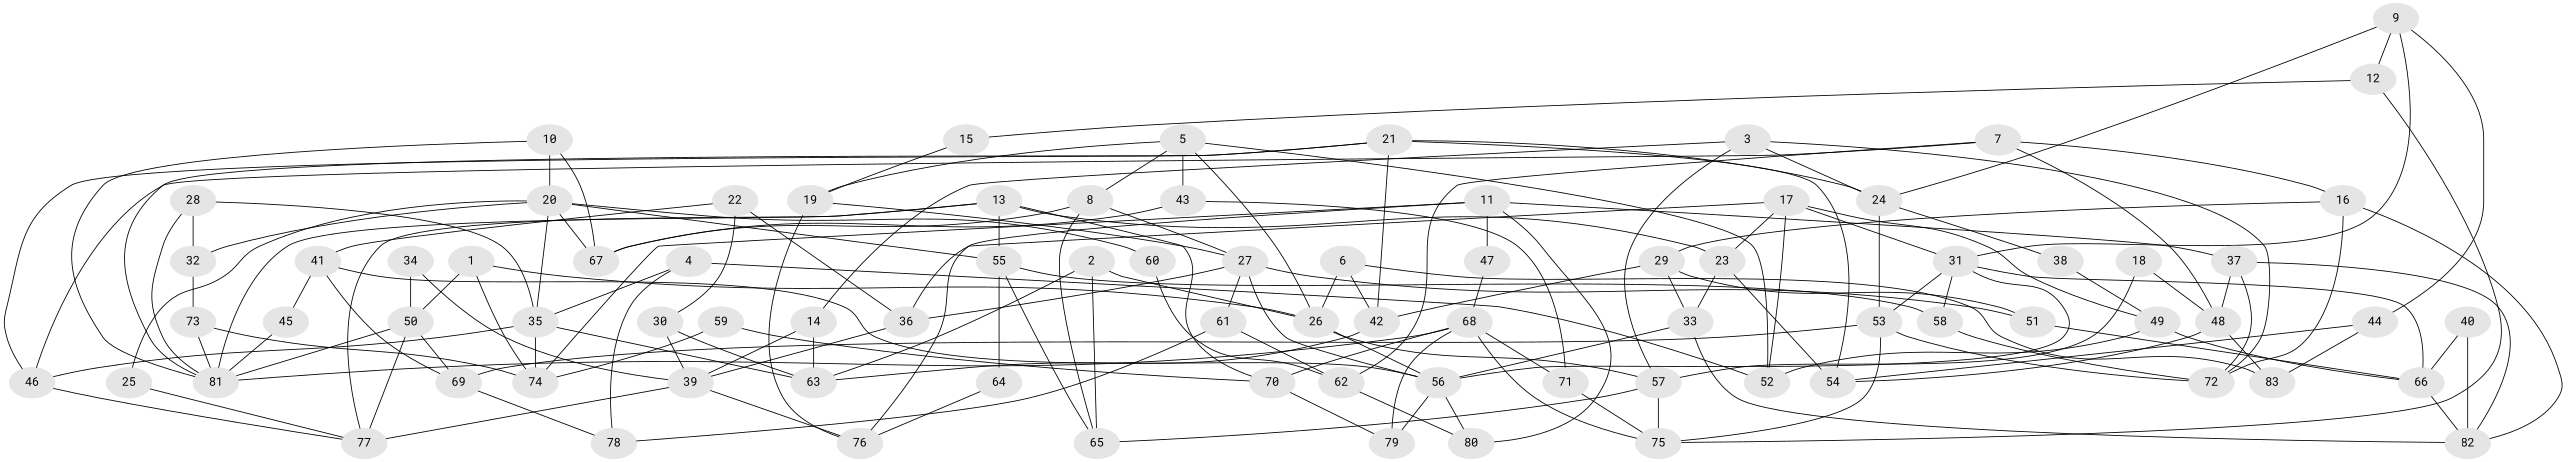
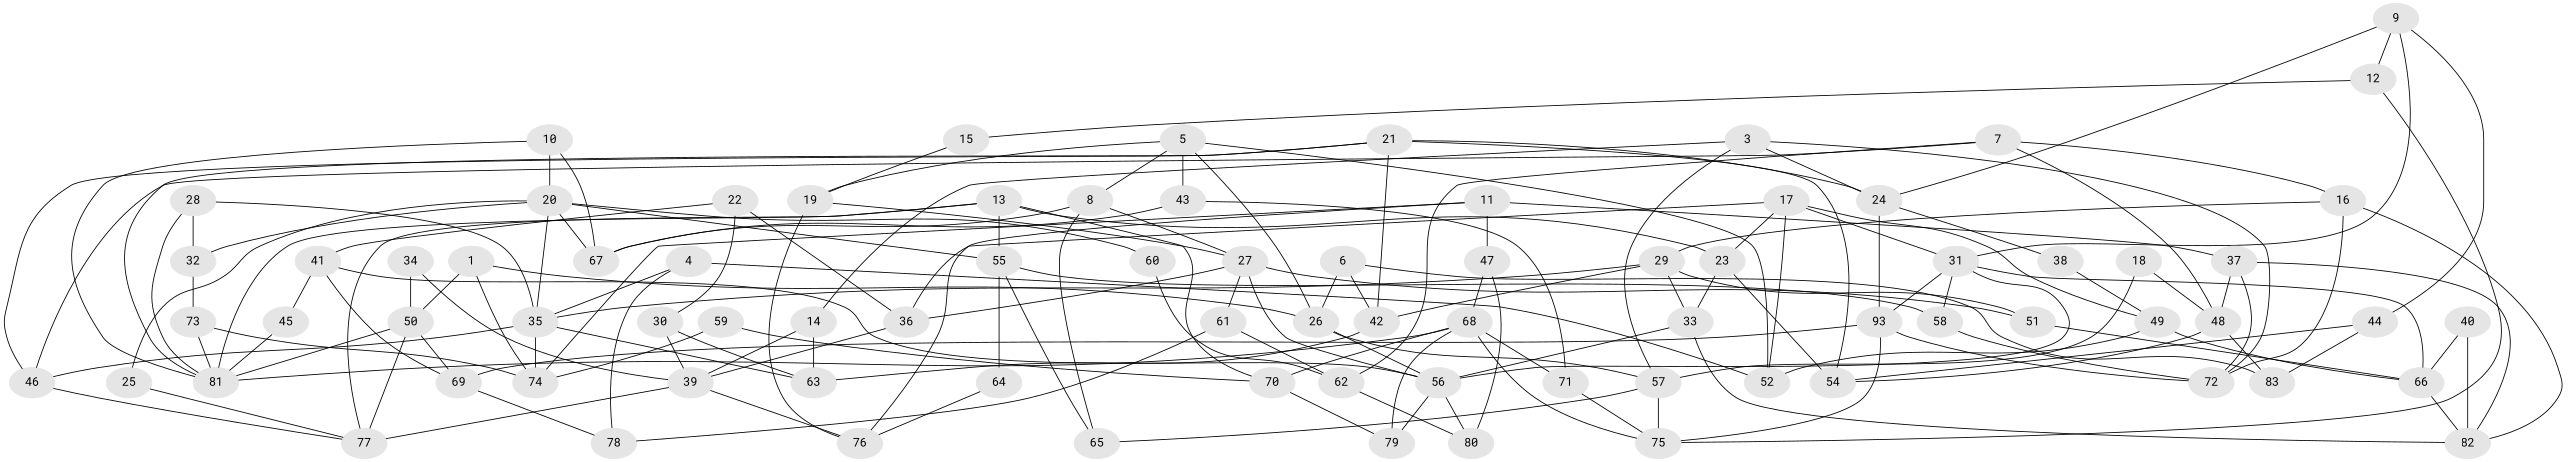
node "2": removed
edge "29" -- "35": added
node "53": label "53" -> "93"
edge "11" -- "80": now "47" -- "80"
